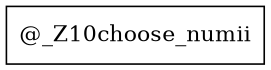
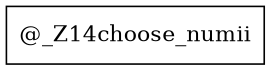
node "@_Z10choose_numii": label "@_Z10choose_numii" -> "@_Z14choose_numii"
